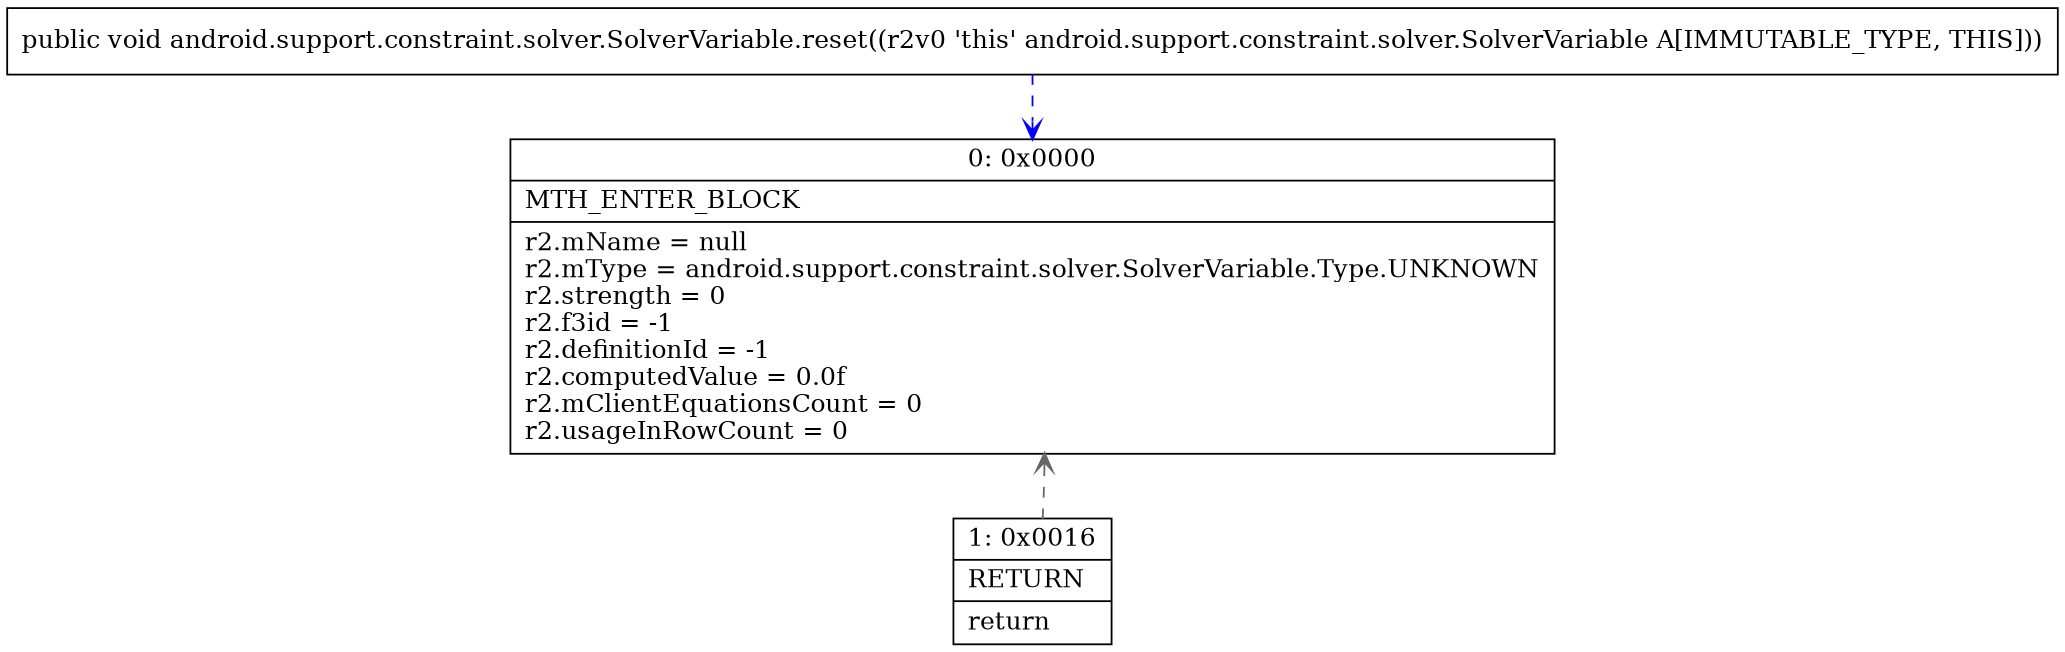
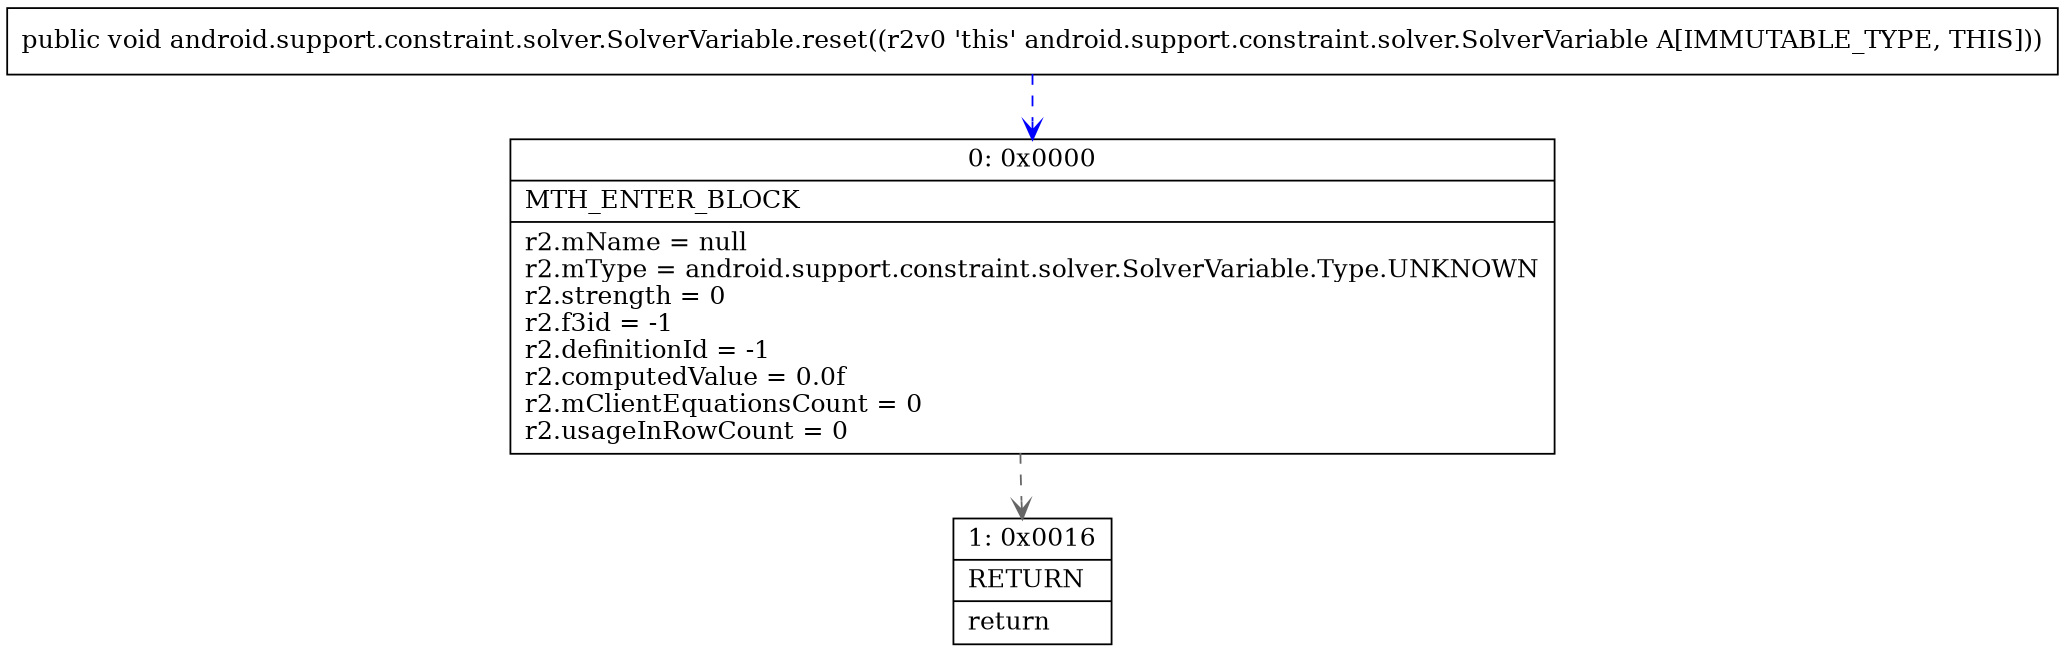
edge "1: 0x0016" -> "0: 0x0000": reversed
